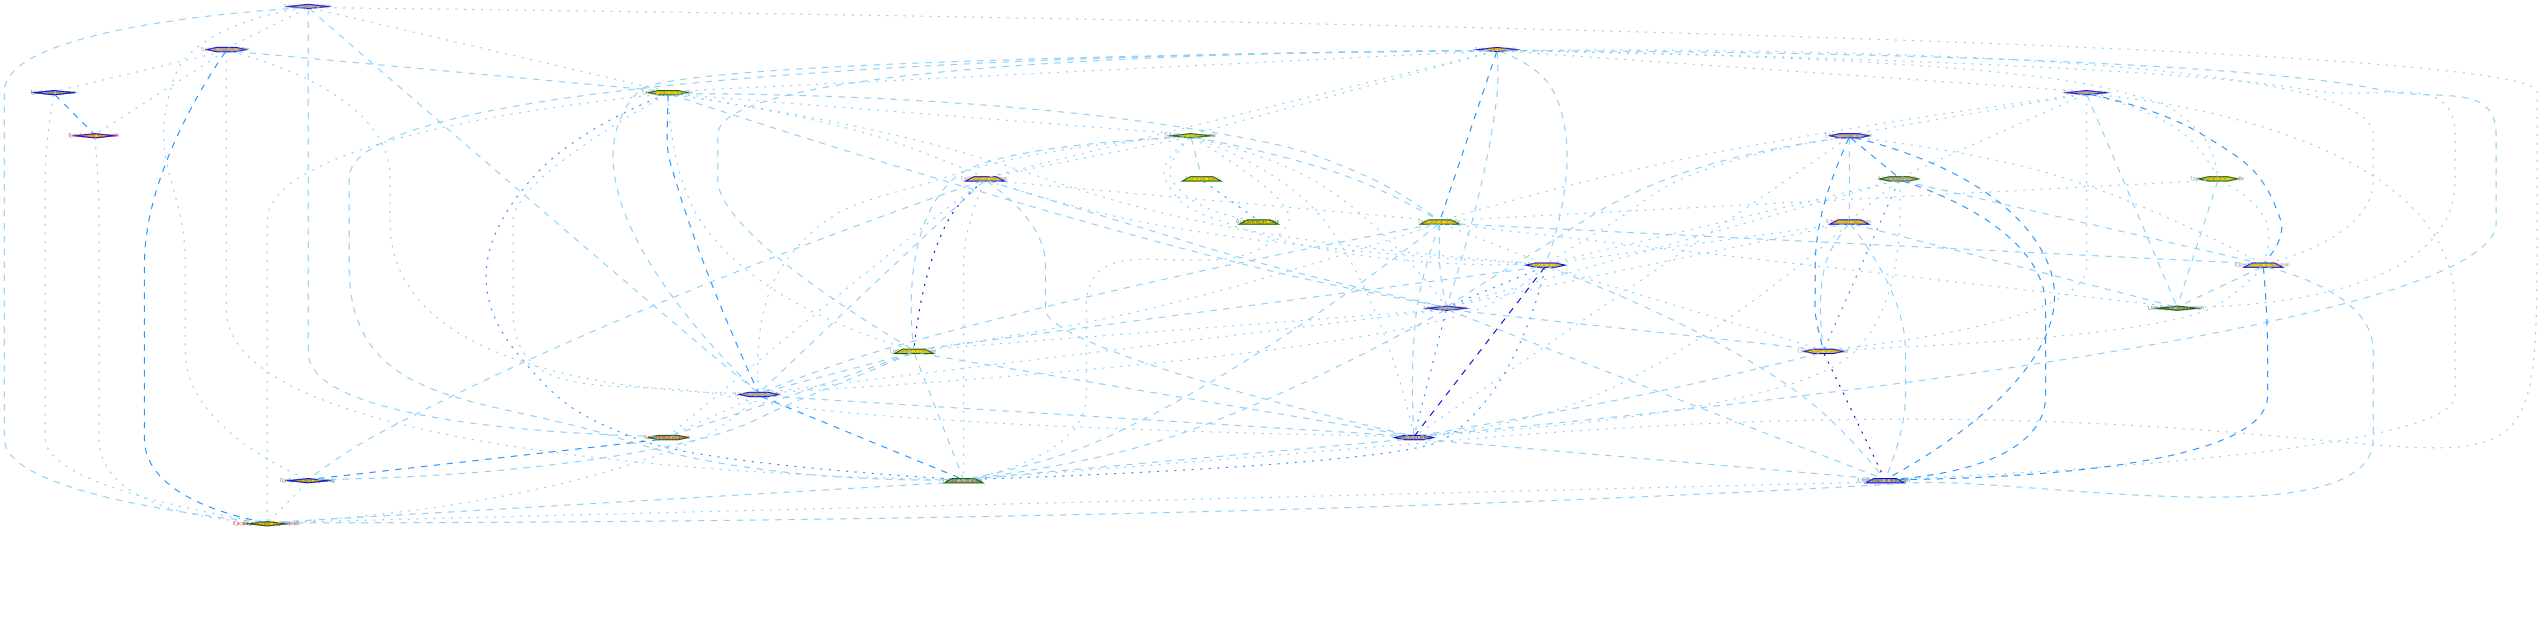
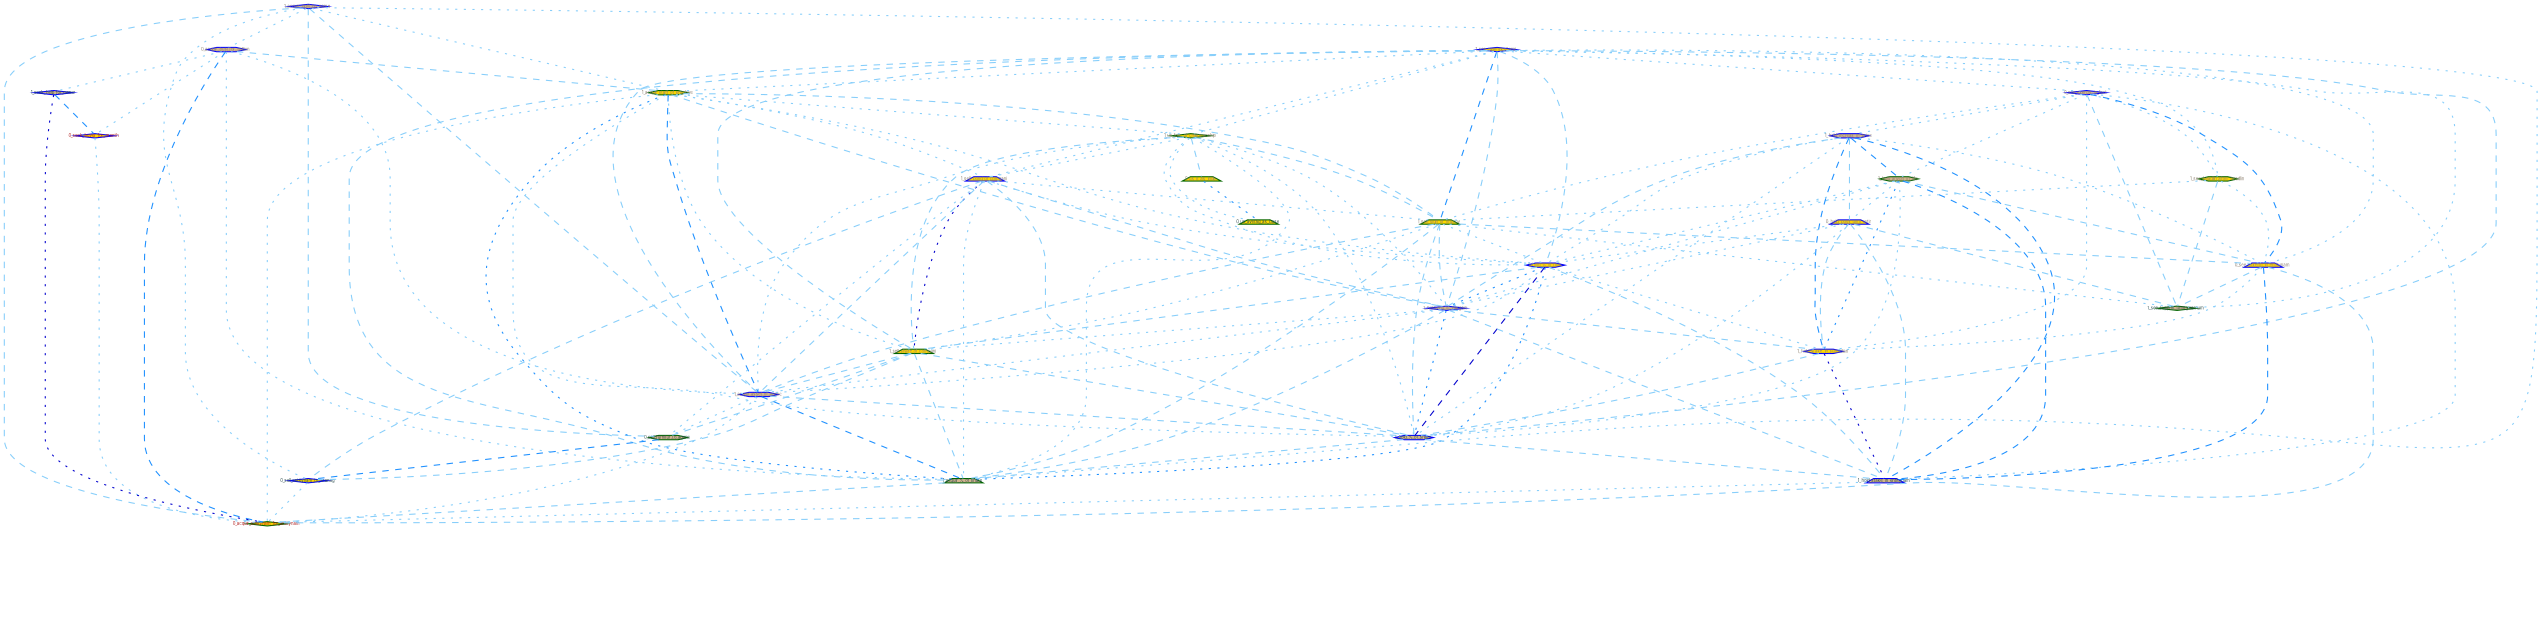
edge "1_seek_help_for_owner" -- "0_acquir_entitynam_for_entitynam": color #87cefa -> #0000cd
node "0_sell_furnitur_to_agenc": fontcolor #b22222 -> #2f4f4f
